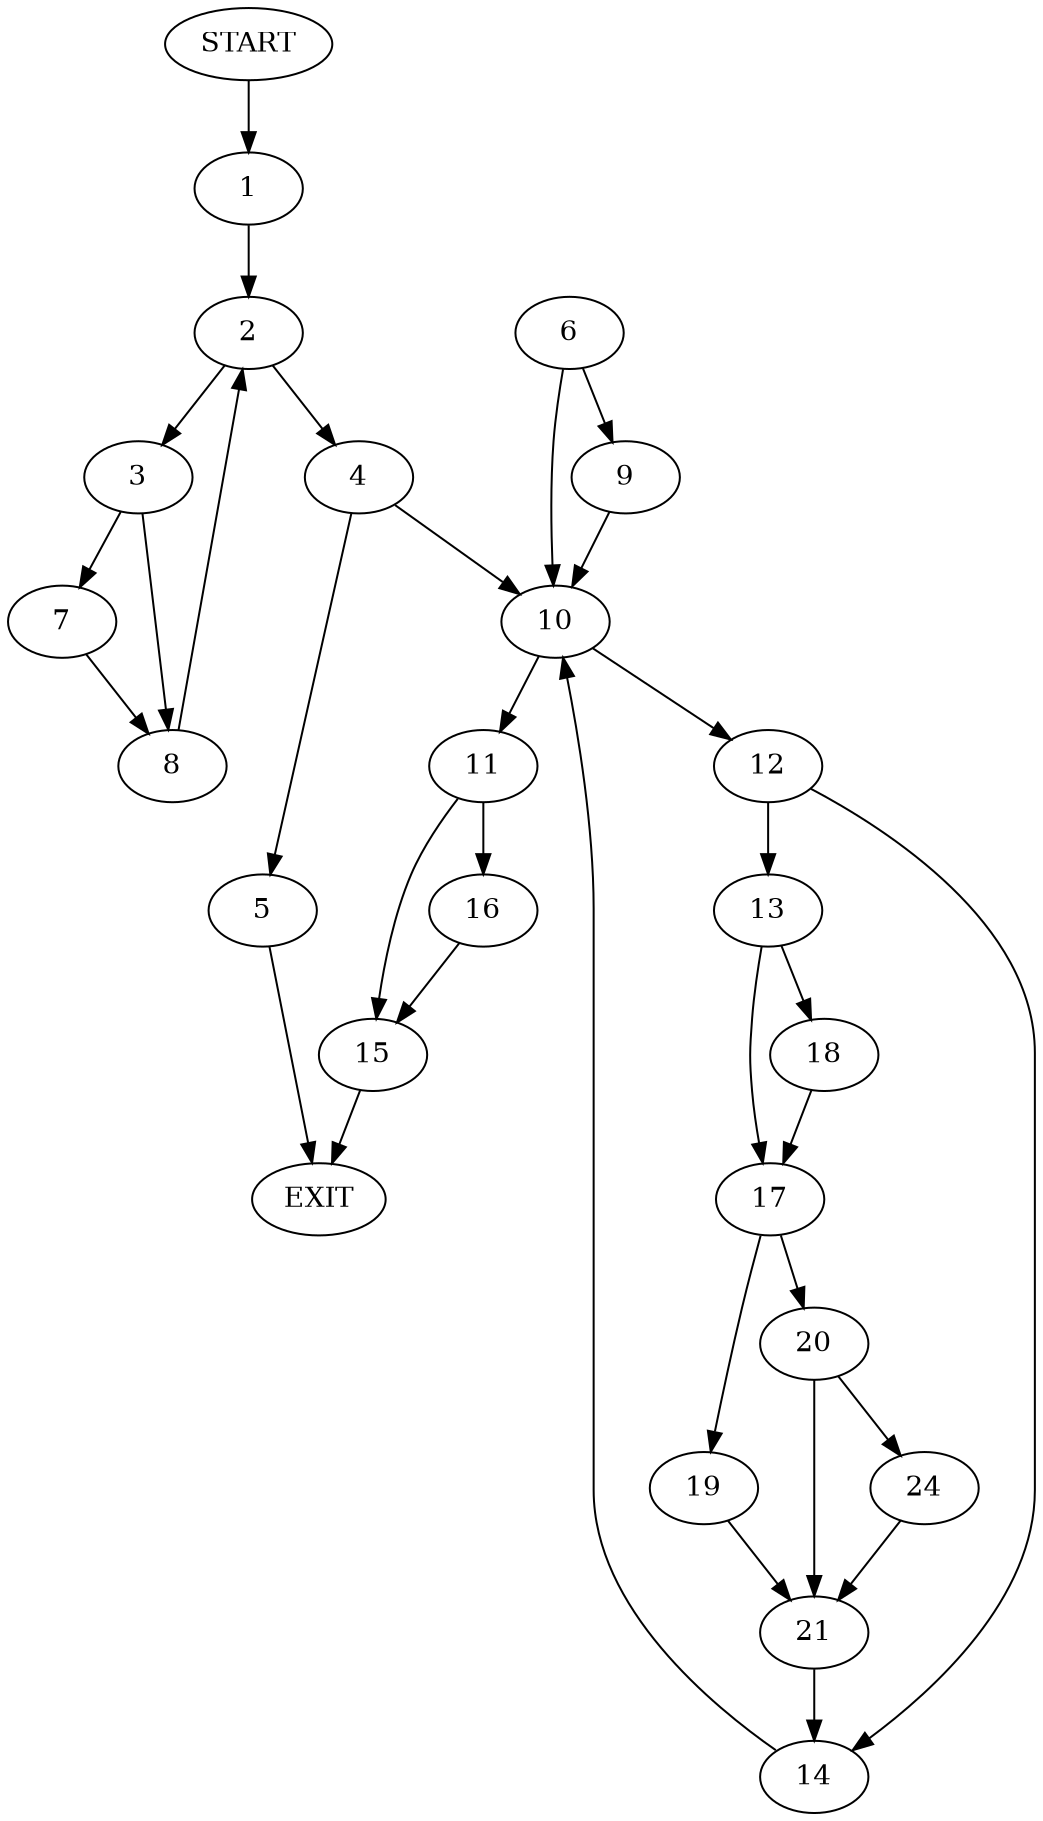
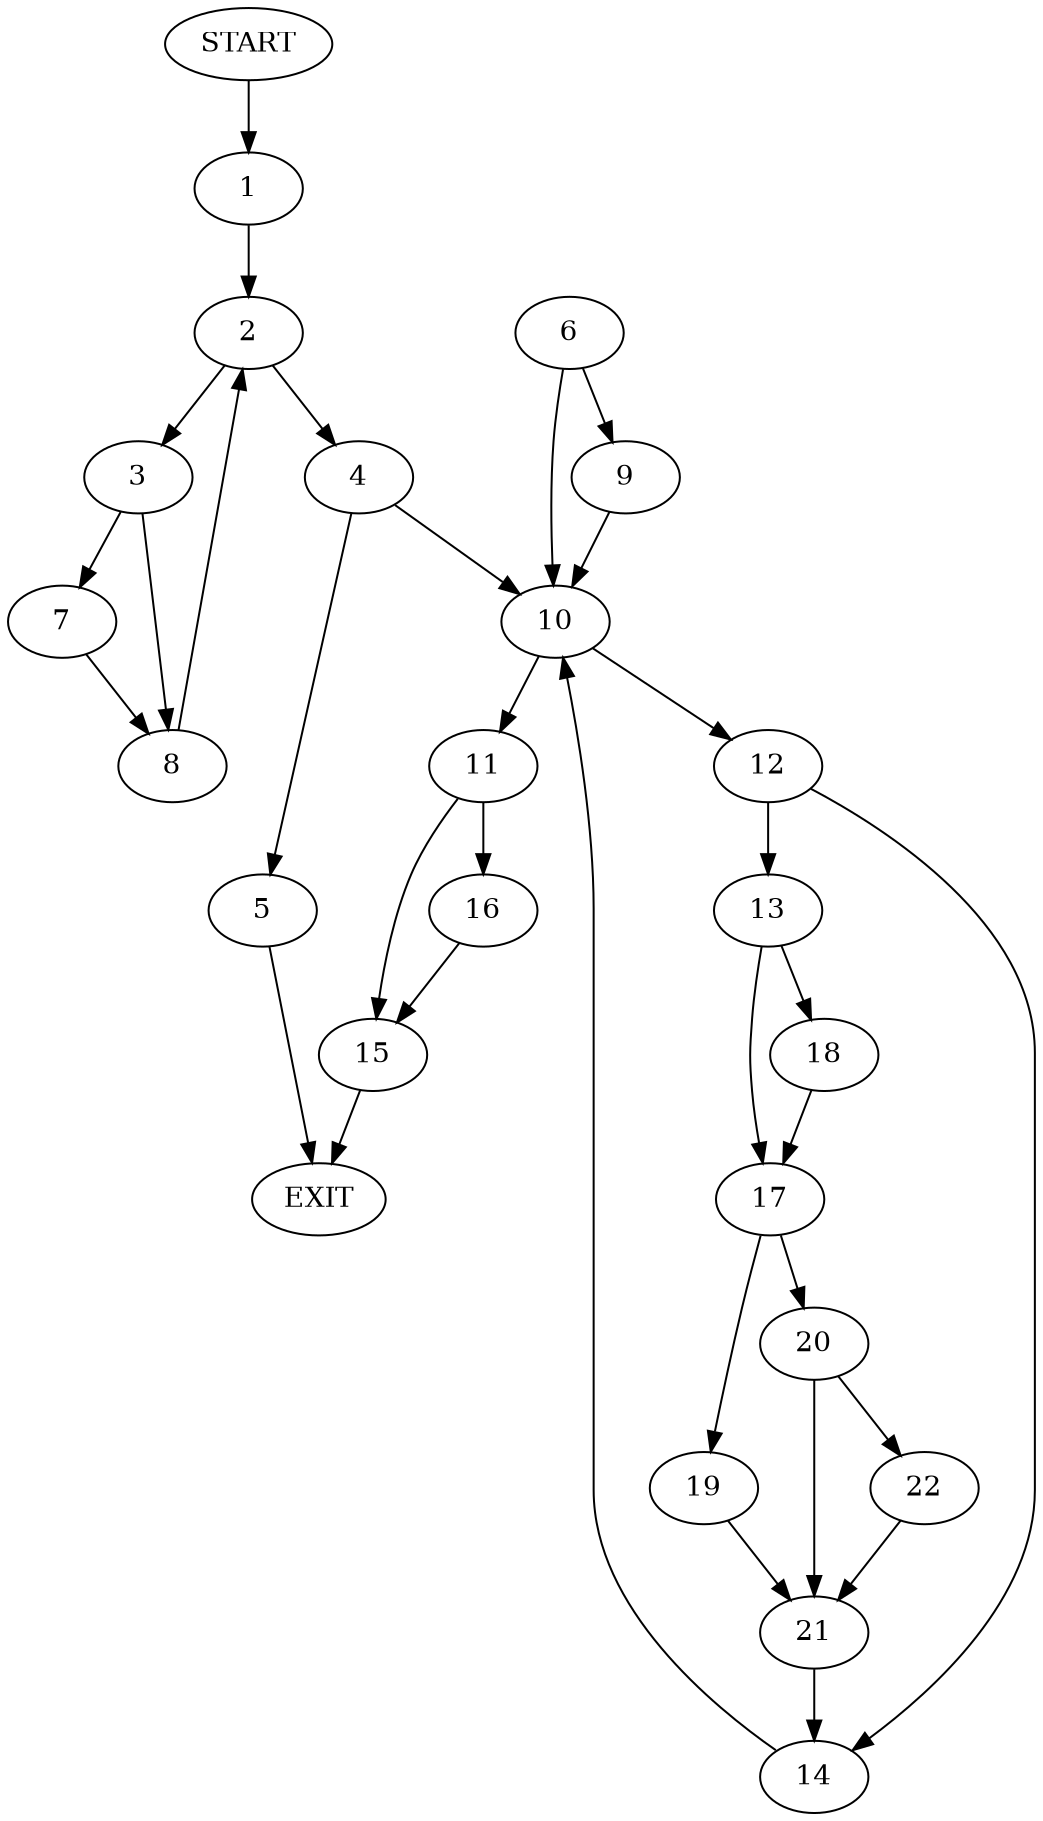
node "24": label "24" -> "22"
